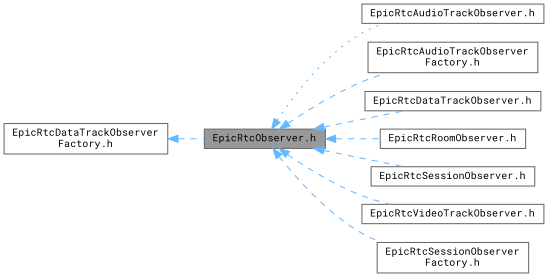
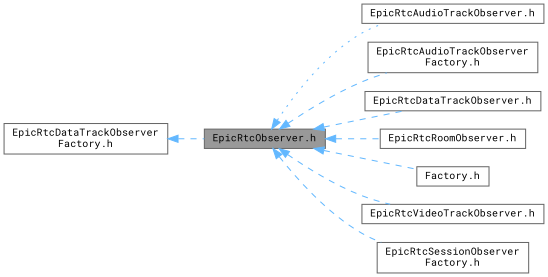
node "EpicRtcSessionObserver.h": label "EpicRtcSessionObserver.h" -> "Factory.h"
